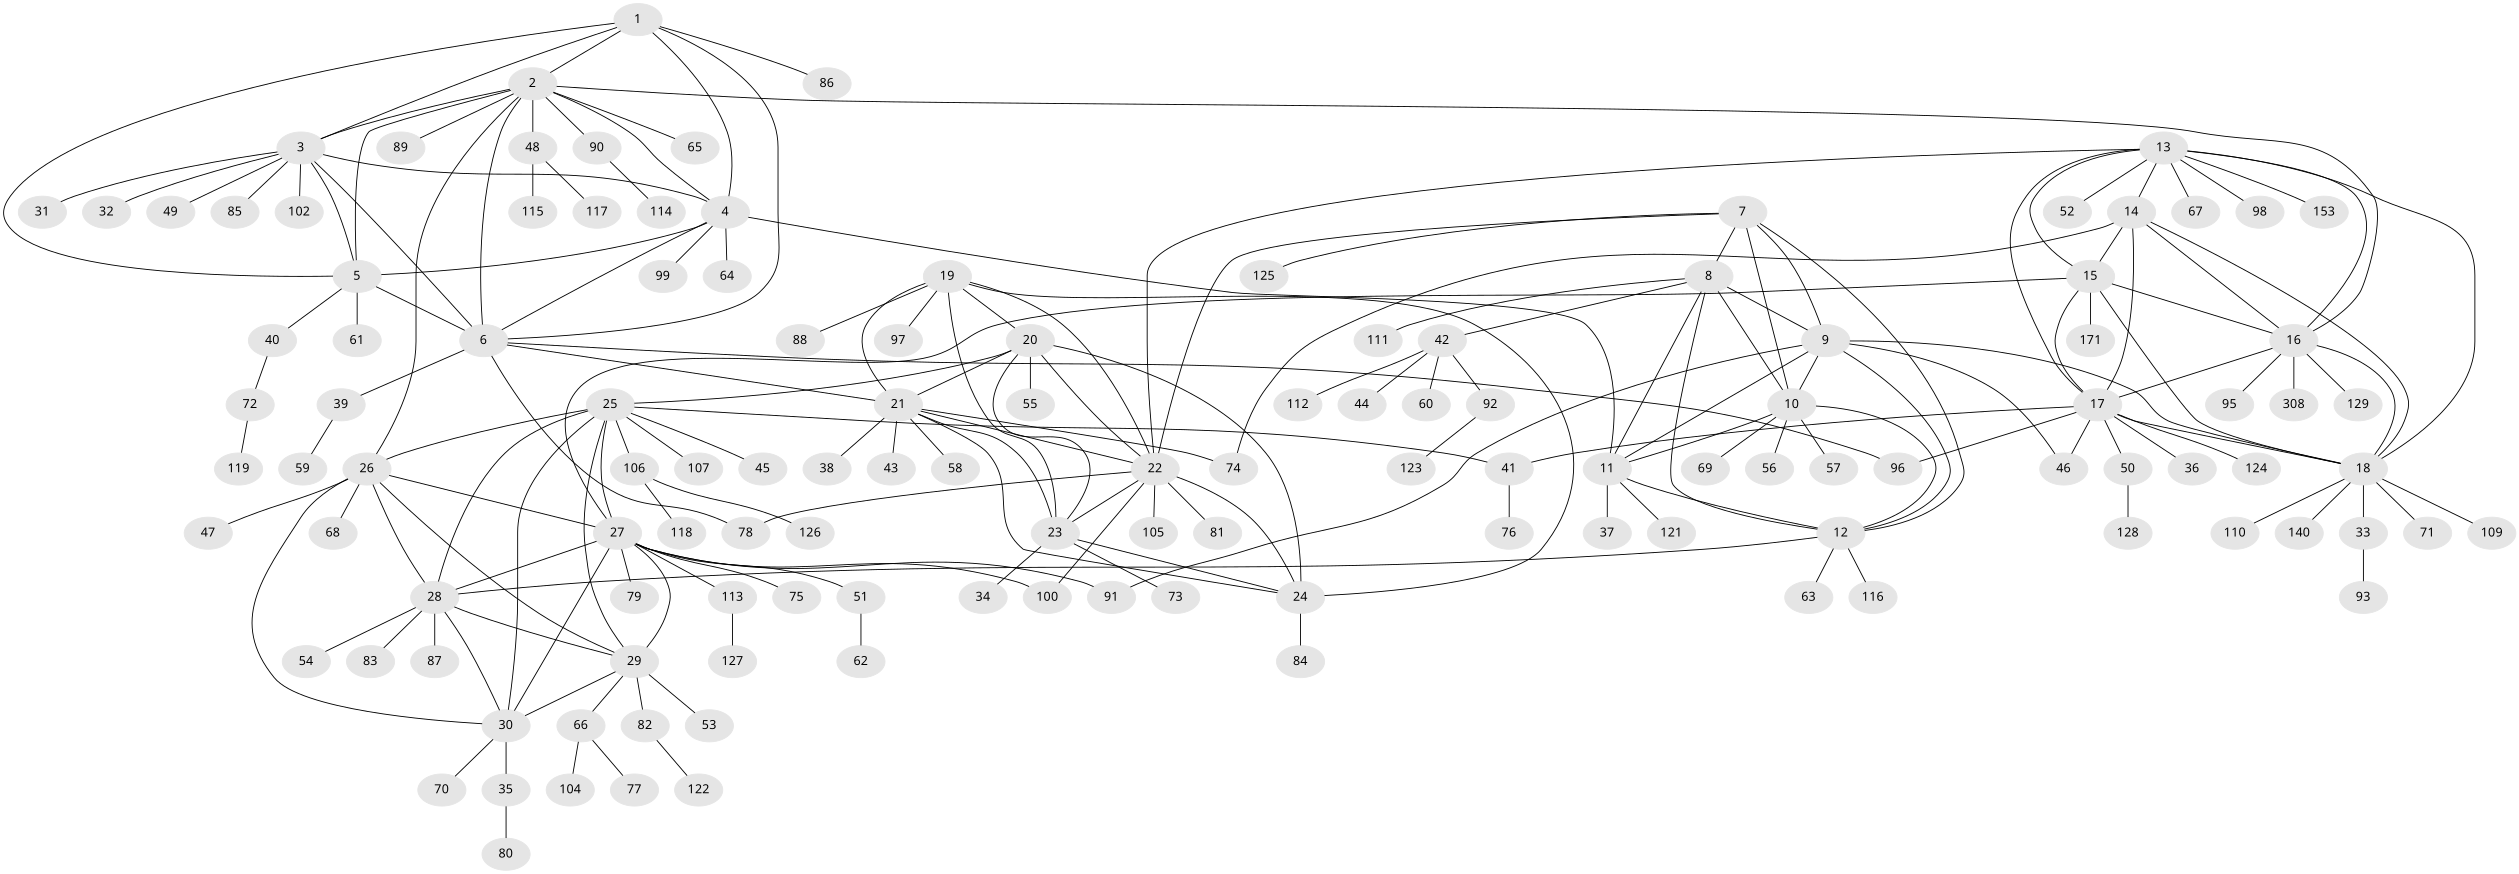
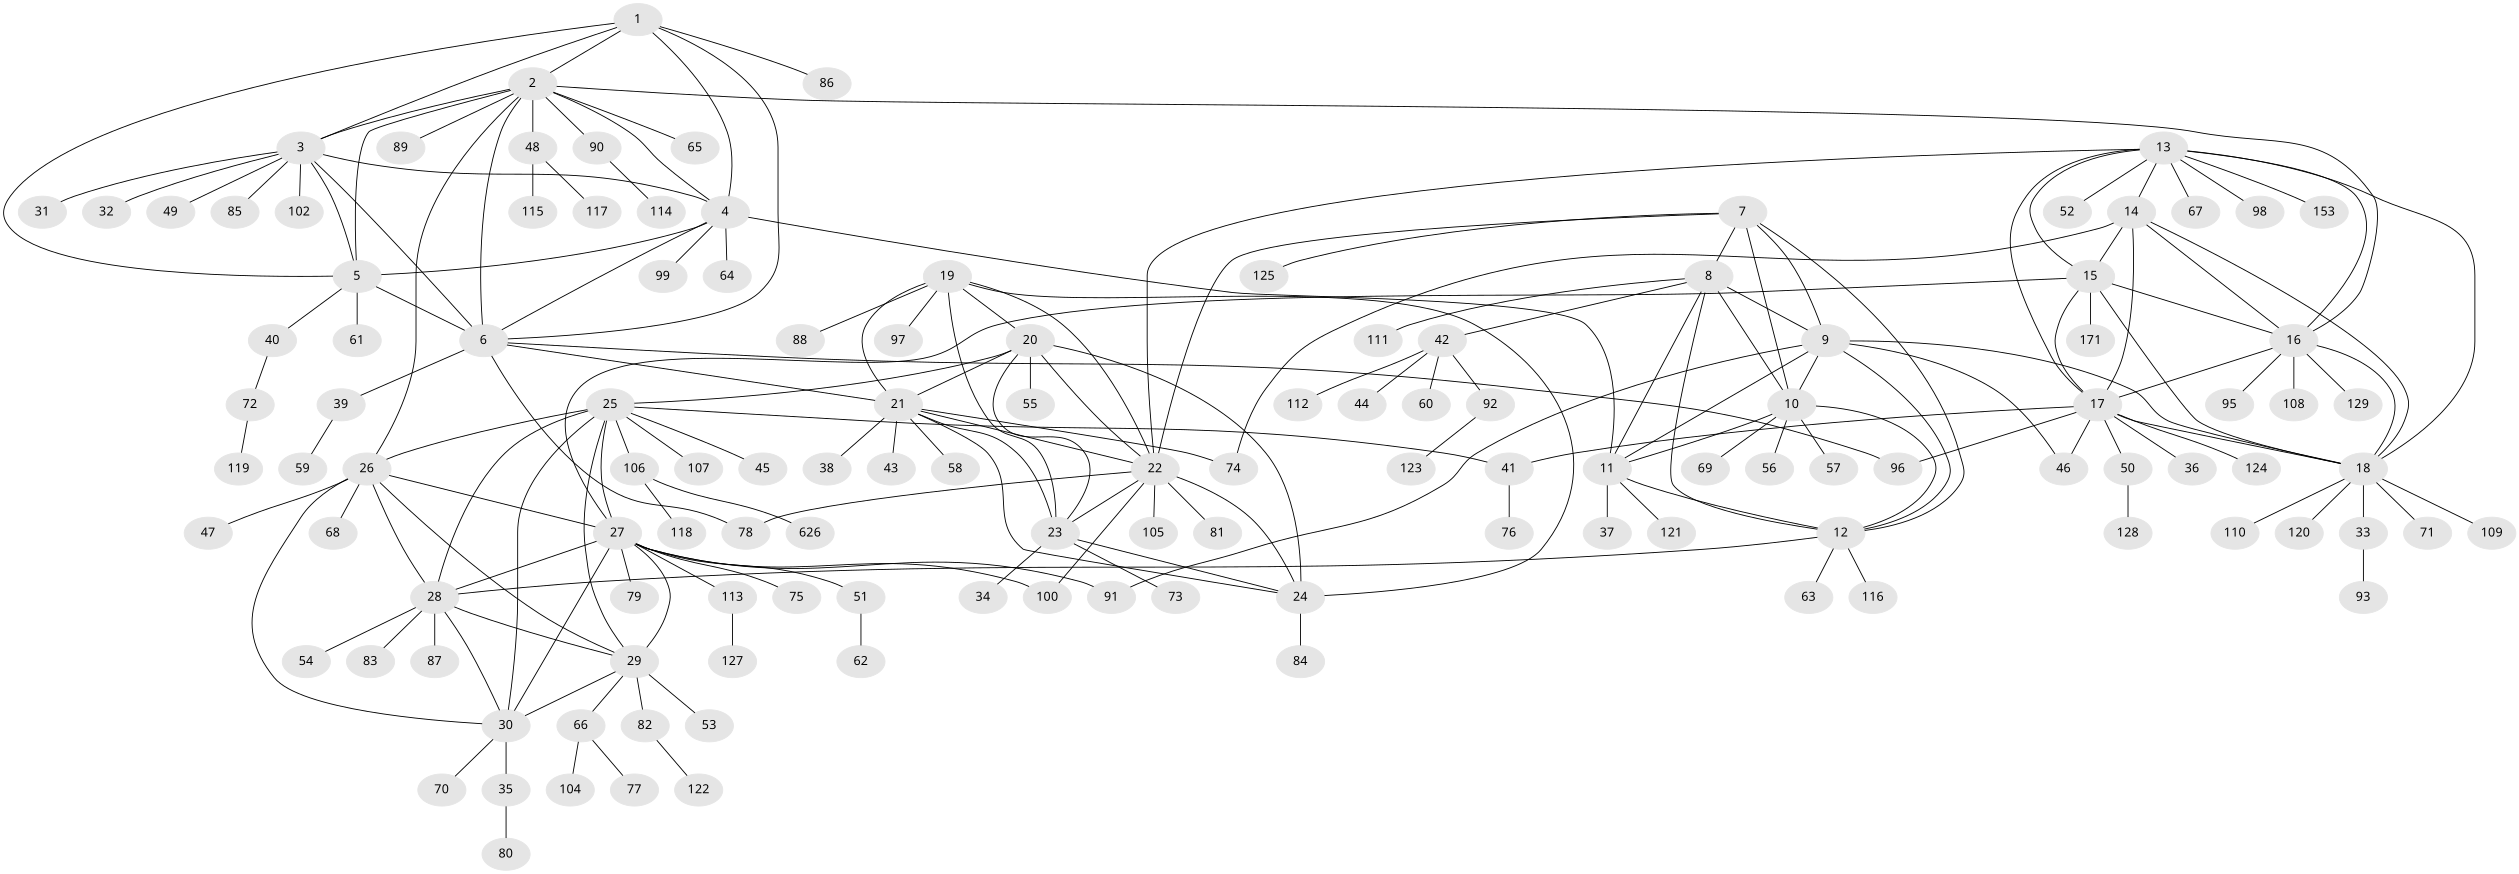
node "308": label "308" -> "108"
node "126": label "126" -> "626"
node "140": label "140" -> "120"
